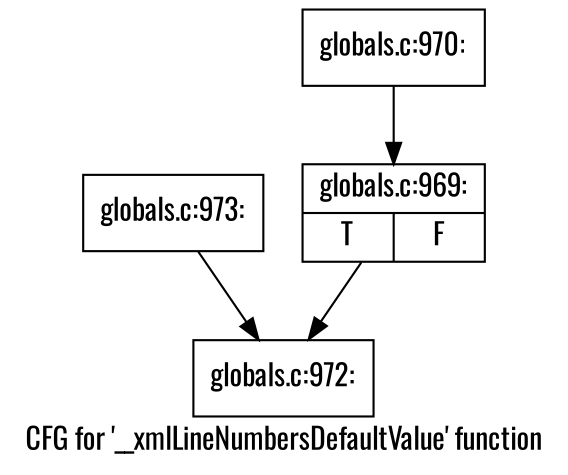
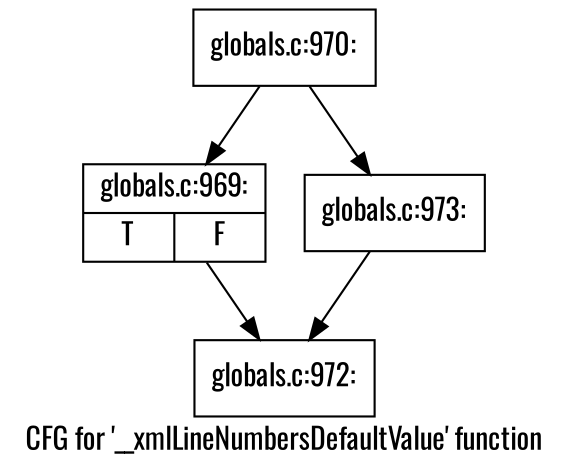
edge "globals.c:970:" -> "globals.c:973:": added
